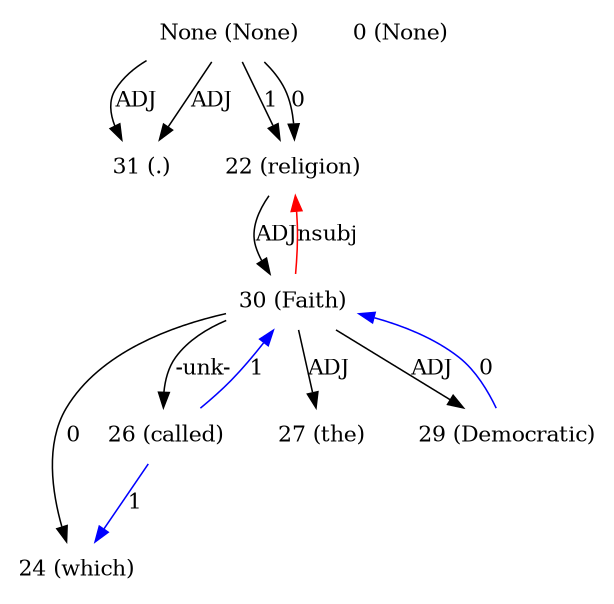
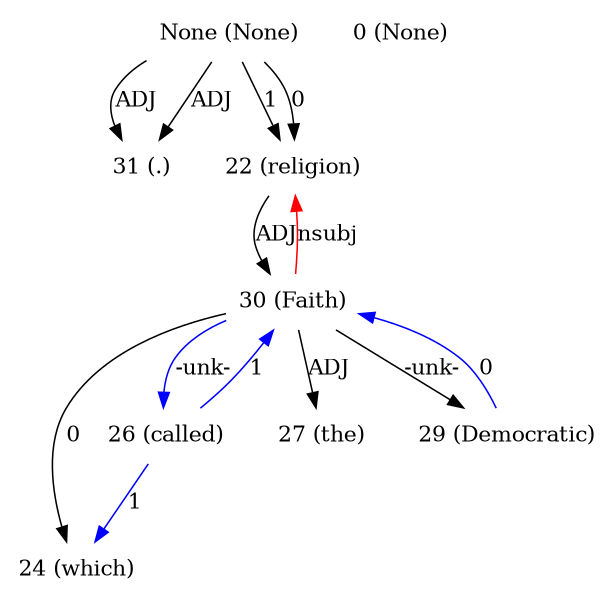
edge "30 (Faith)" -> "26 (called)": color black -> blue
edge "30 (Faith)" -> "29 (Democratic)": label "ADJ" -> "-unk-"
